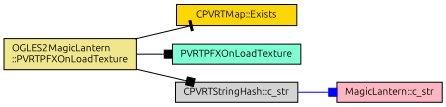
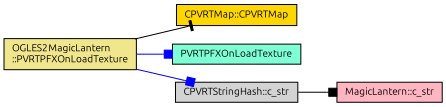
node "CPVRTMap::Exists": label "CPVRTMap::Exists" -> "CPVRTMap::CPVRTMap"
edge "OGLES2MagicLantern ::PVRTPFXOnLoadTexture" -> "PVRTPFXOnLoadTexture": color black -> blue
edge "OGLES2MagicLantern ::PVRTPFXOnLoadTexture" -> "CPVRTStringHash::c_str": color black -> blue
edge "CPVRTStringHash::c_str" -> "MagicLantern::c_str": color blue -> black
